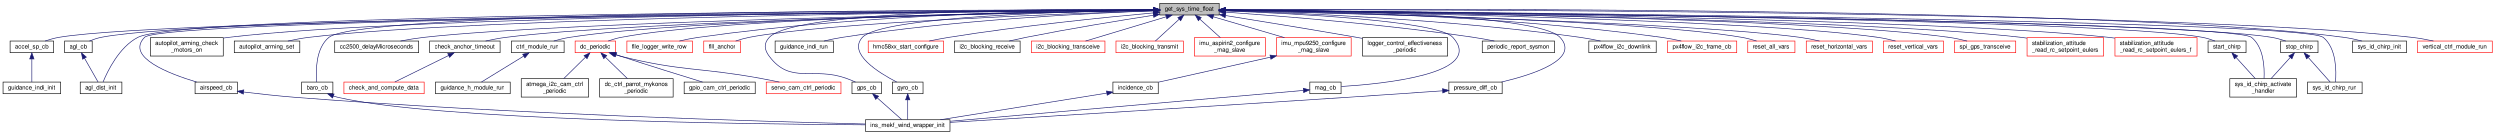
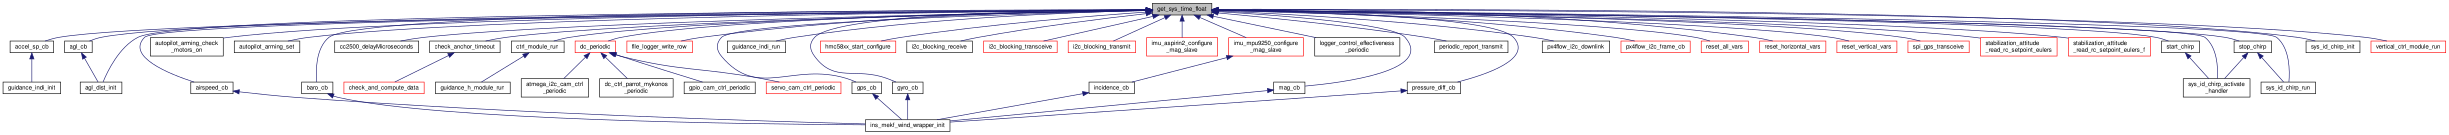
node "fill_anchor": removed
node "periodic_report_sysmon": label "periodic_report_sysmon" -> "periodic_report_transmit"
